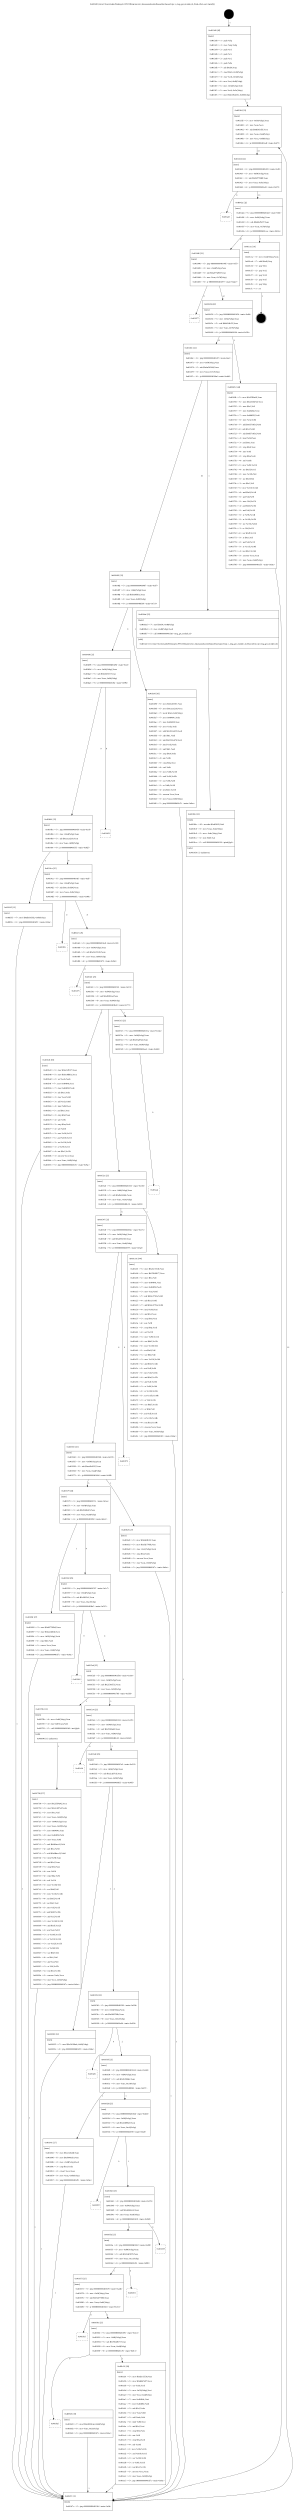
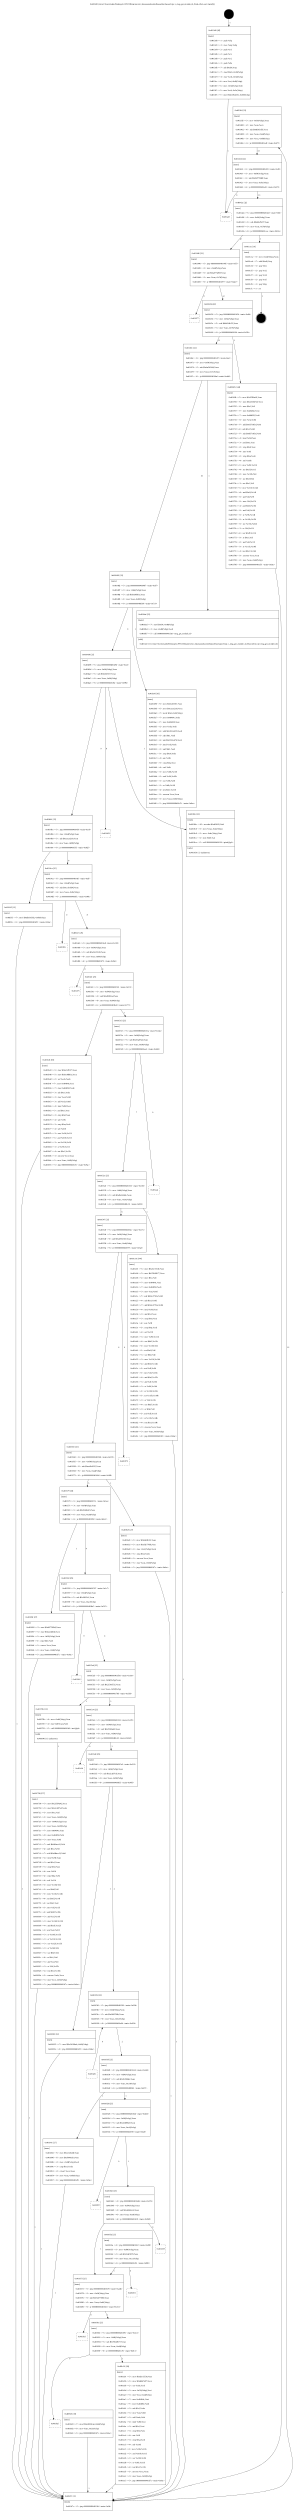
edge "0x4013d0 [45]" -> "0x4013fd [23]": now "0x4013d0 [45]" -> "0x401a43"
edge "0x4018ad [15]" -> "0x4018bc [23]": now "0x401498 [25]" -> "0x4018bc [23]"
edge "0x4014fc [25]" -> "0x40152e [25]": now "0x401515 [25]" -> "0x40152e [25]"
edge "0x4015f6 [25]" -> "0x401a0b": reversed
edge "0x401641 [25]" -> "0x40165a [25]": now "0x401641 [25]" -> "0x401673 [25]"
